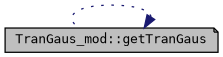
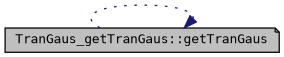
node "TranGaus_mod::getTranGaus": label "TranGaus_mod::getTranGaus" -> "TranGaus_getTranGaus::getTranGaus"
